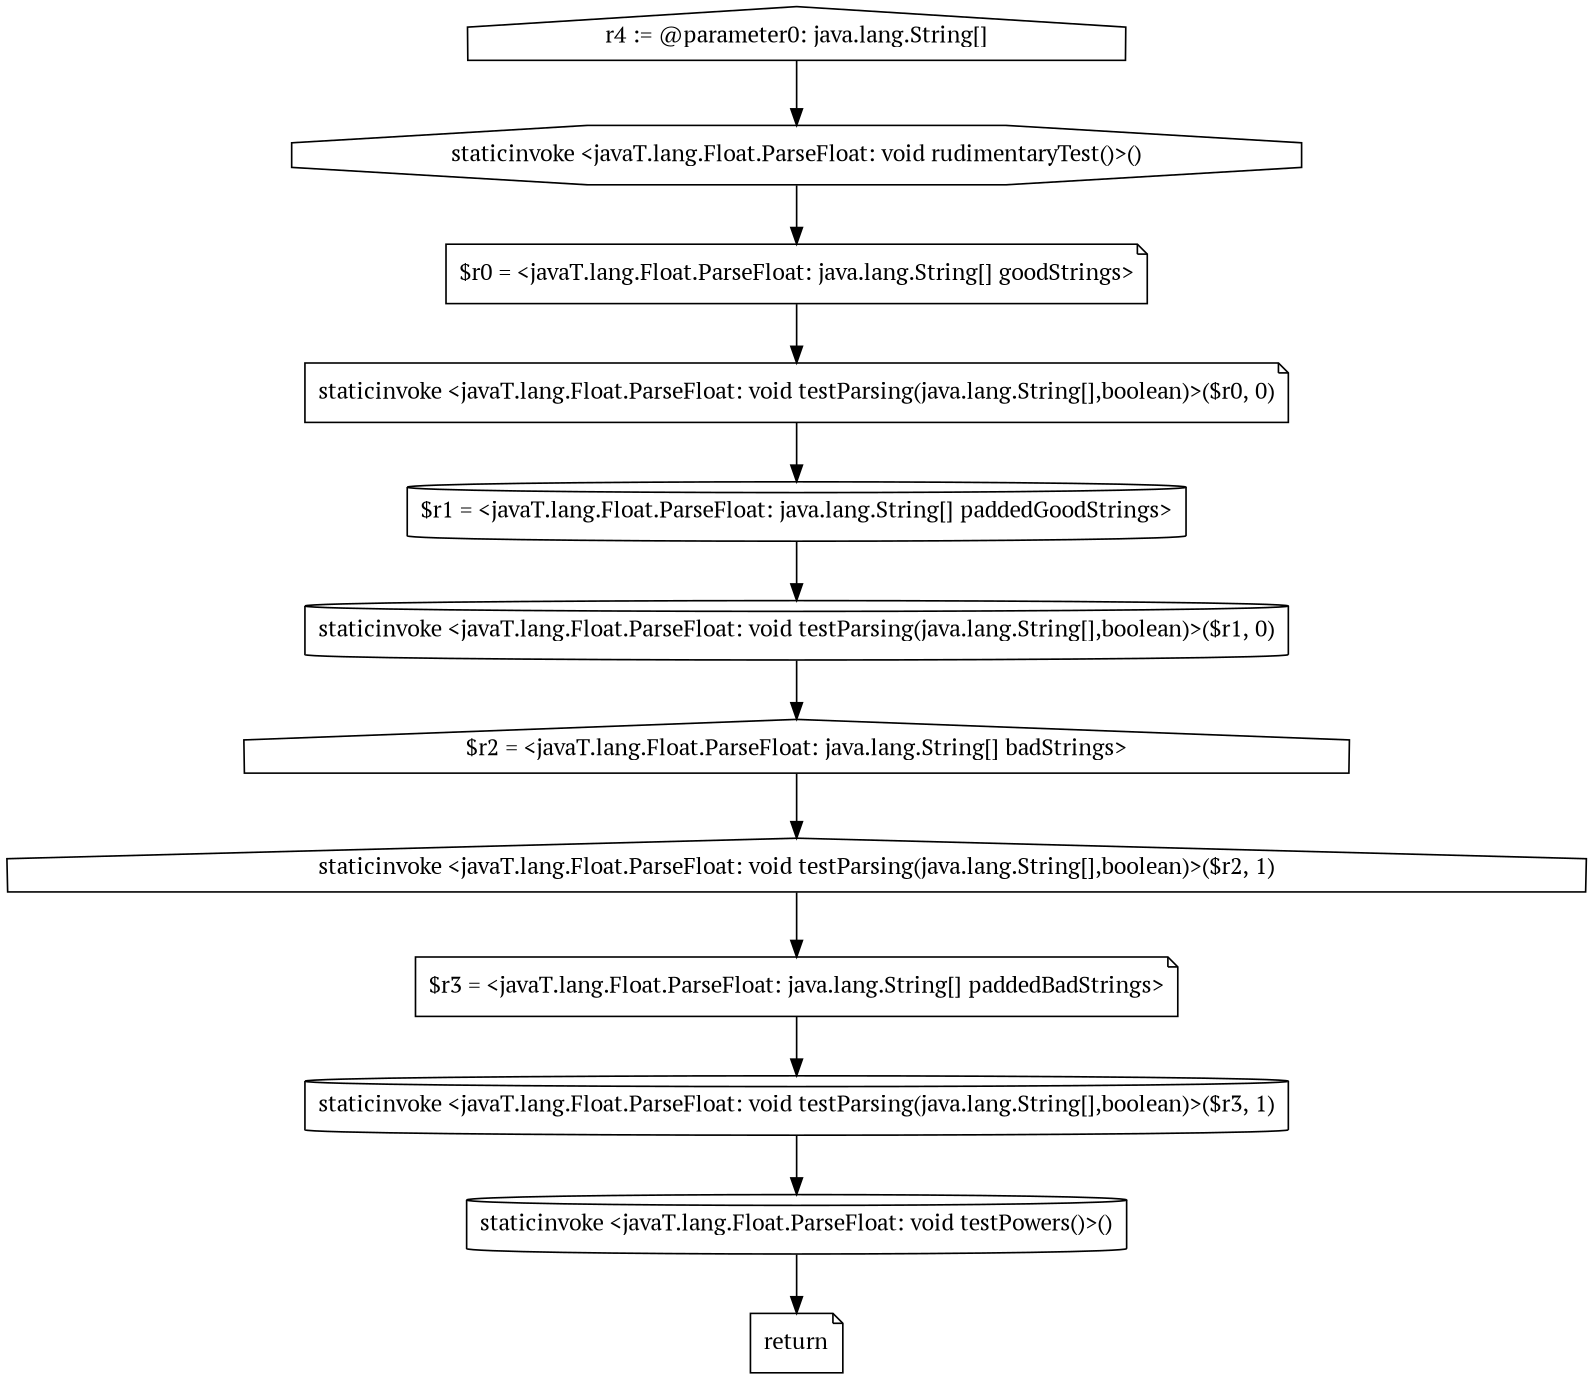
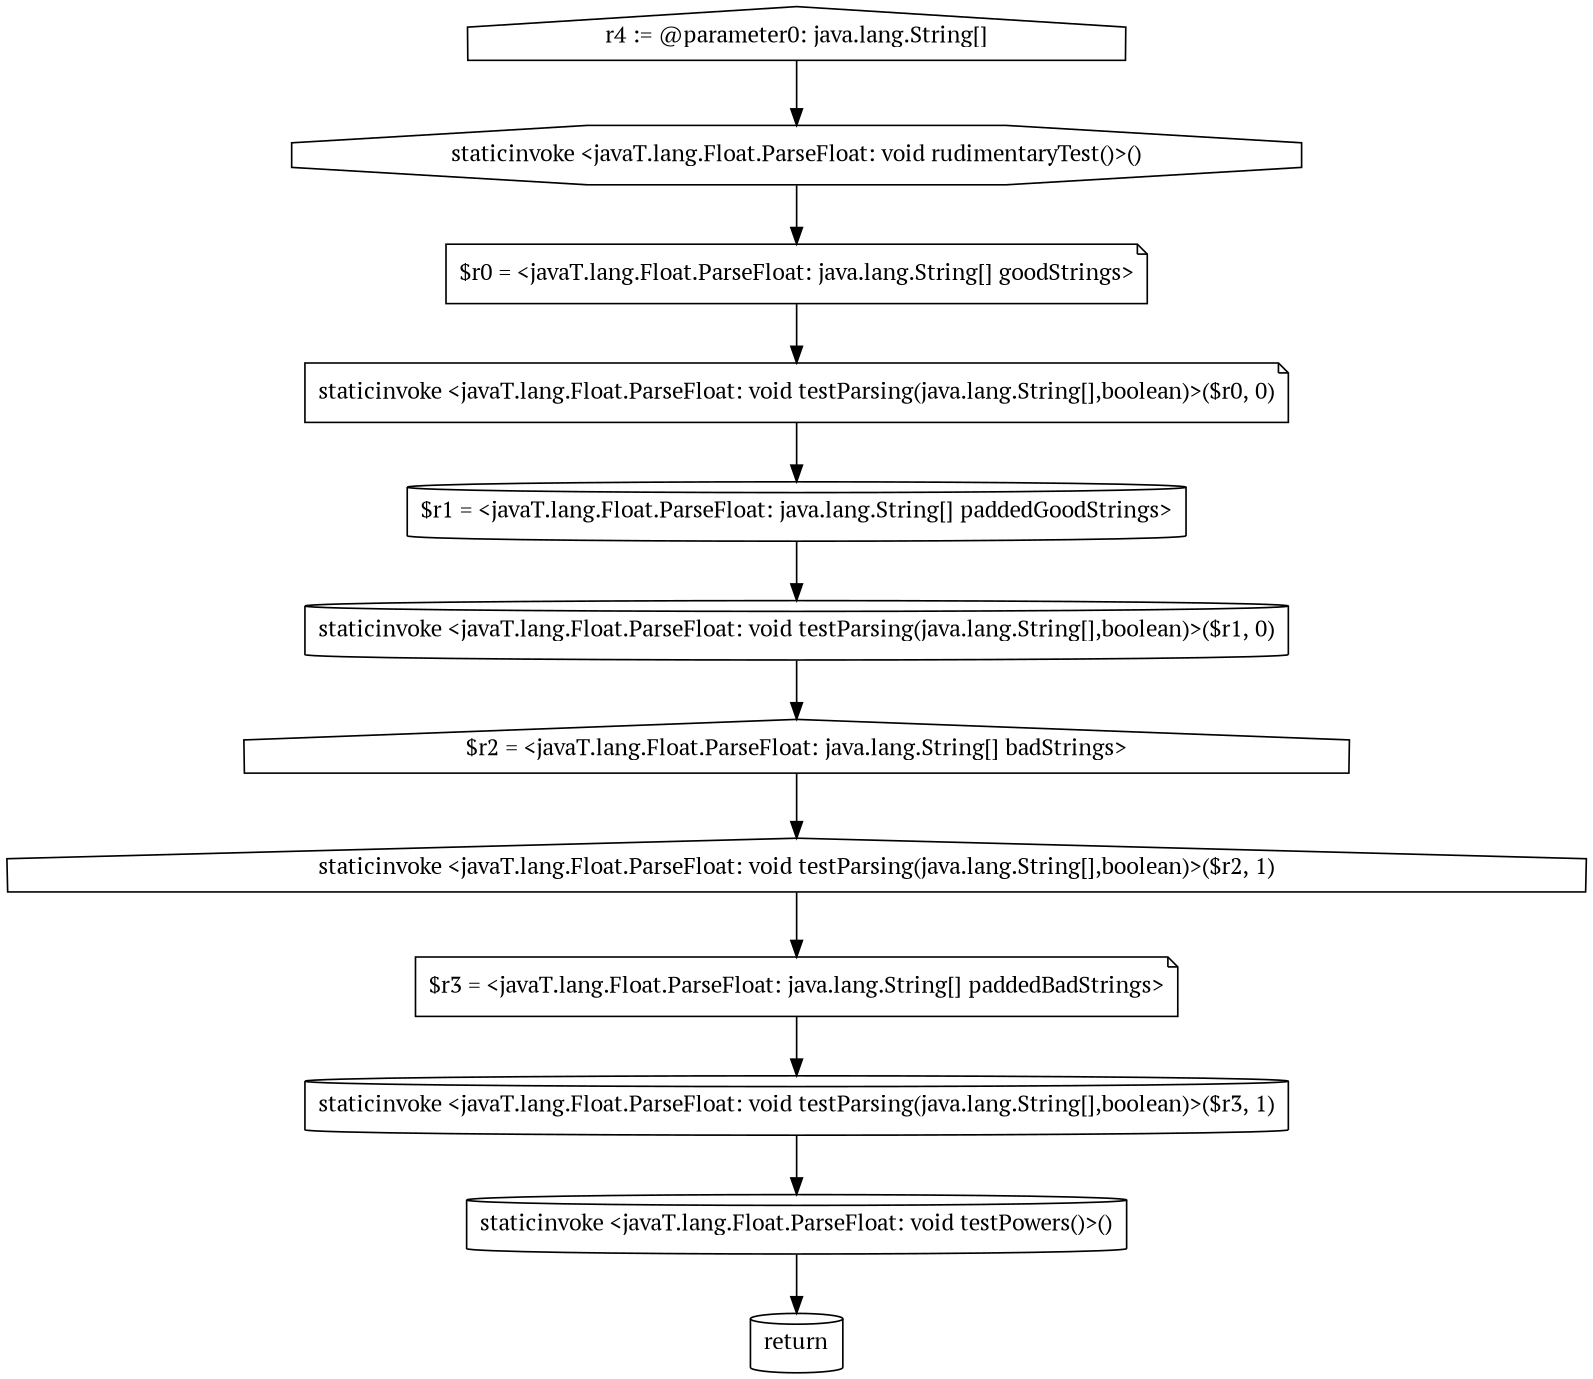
node "return": shape note -> cylinder
